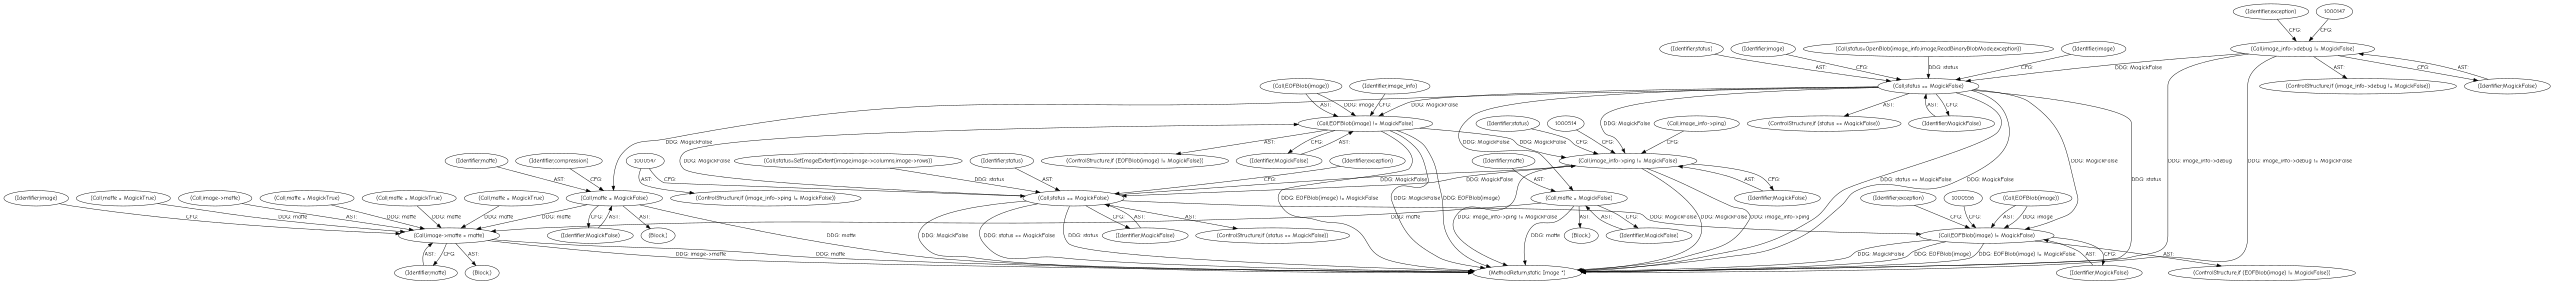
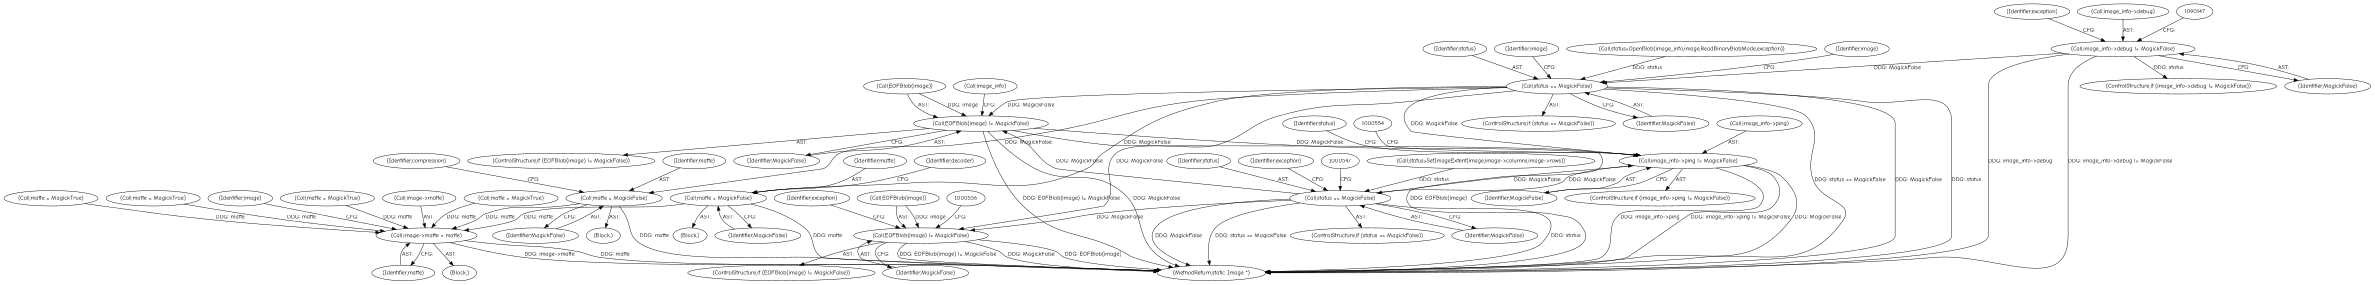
node "(Call,image_info->debug)": added
node "1000147": label "1000147" -> "1090147"
edge "(Call,image_info->debug != MagickFalse)" -> "(ControlStructure,if (image_info->debug != MagickFalse))": label "AST: " -> "DDG: status"
node "(Identifier,image_info)": label "(Identifier,image_info)" -> "(Call,image_info)"
node "1000514": label "1000514" -> "1000554"
edge "(Call,image_info->ping)" -> "(Call,image_info->ping != MagickFalse)": label "CFG: " -> "AST: "
node "(Identifier,decoder)": added
edge "1000547" -> "(ControlStructure,if (image_info->ping != MagickFalse))": now "(Call,image_info->ping != MagickFalse)" -> "(ControlStructure,if (image_info->ping != MagickFalse))"
